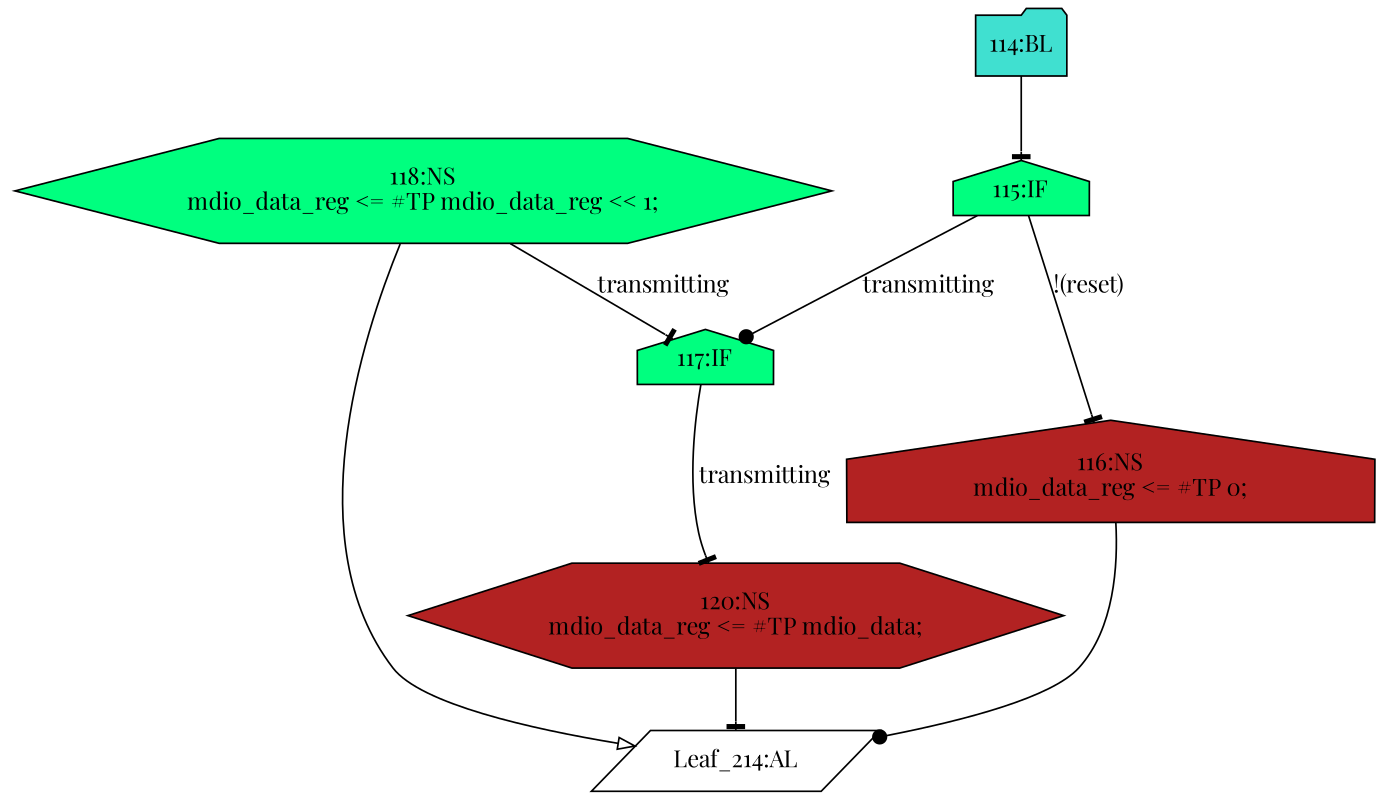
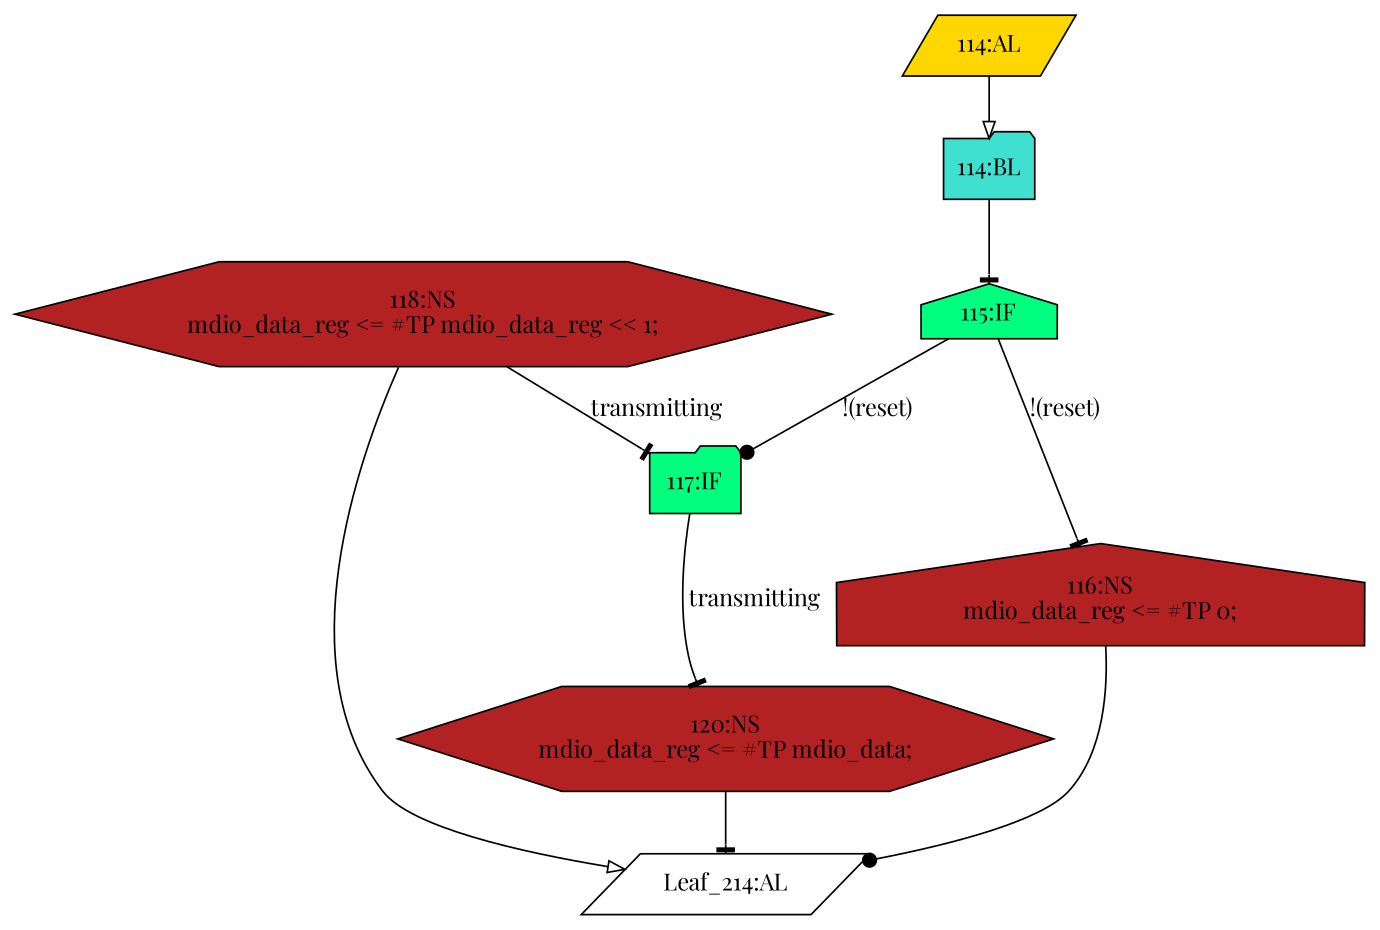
node "114:AL": added
node "118:NS mdio_data_reg <= #TP mdio_data_reg << 1;": fillcolor springgreen -> firebrick
edge "115:IF" -> "117:IF": label "transmitting" -> "!(reset)"
node "117:IF": shape house -> folder
